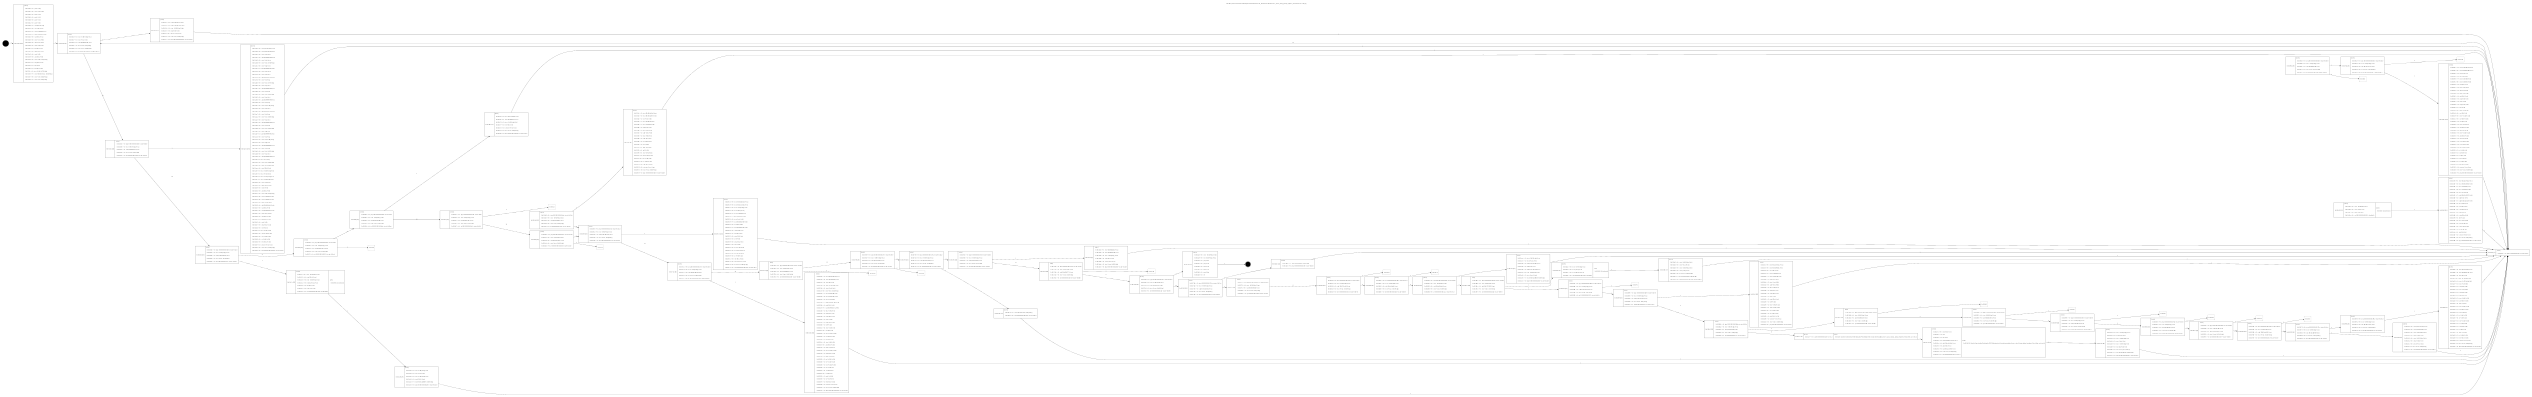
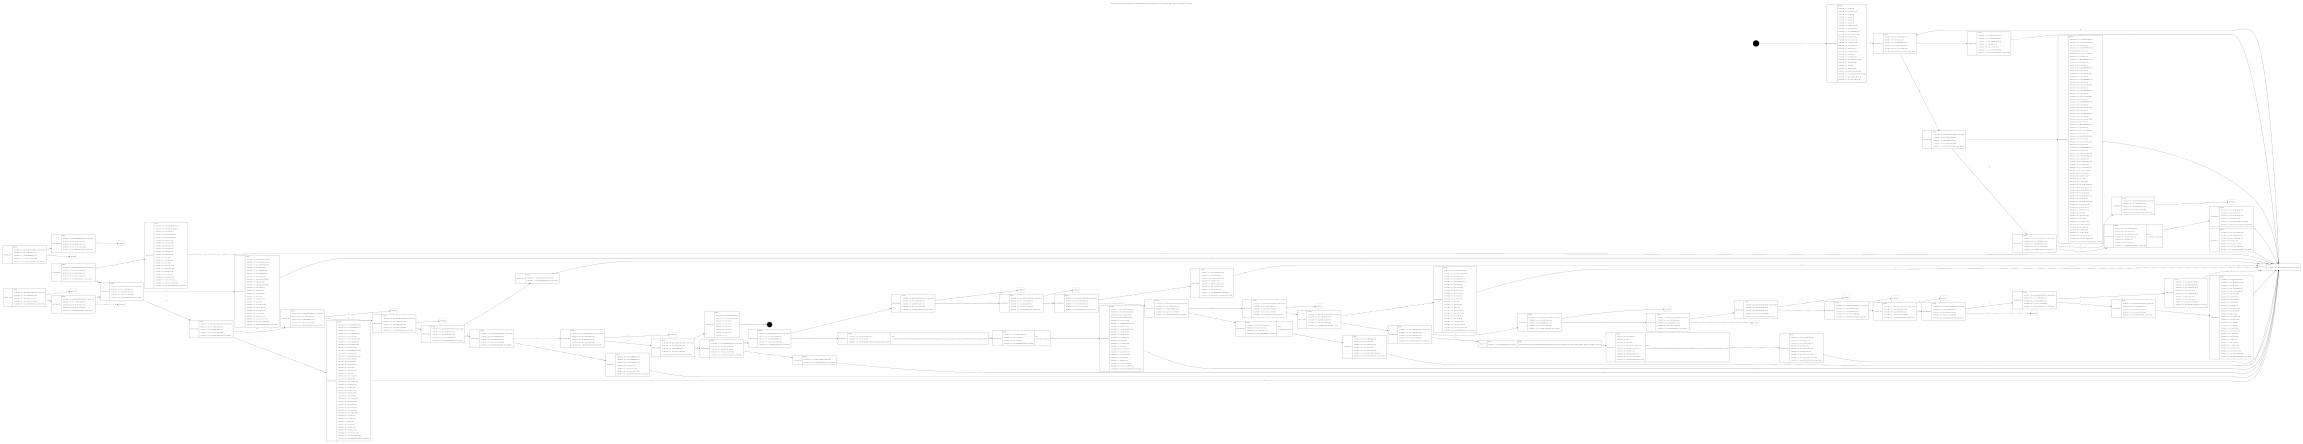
node "0x402087 [134]": removed
node "0x401685 [28]": removed
node "0x401d44 [12]": added
